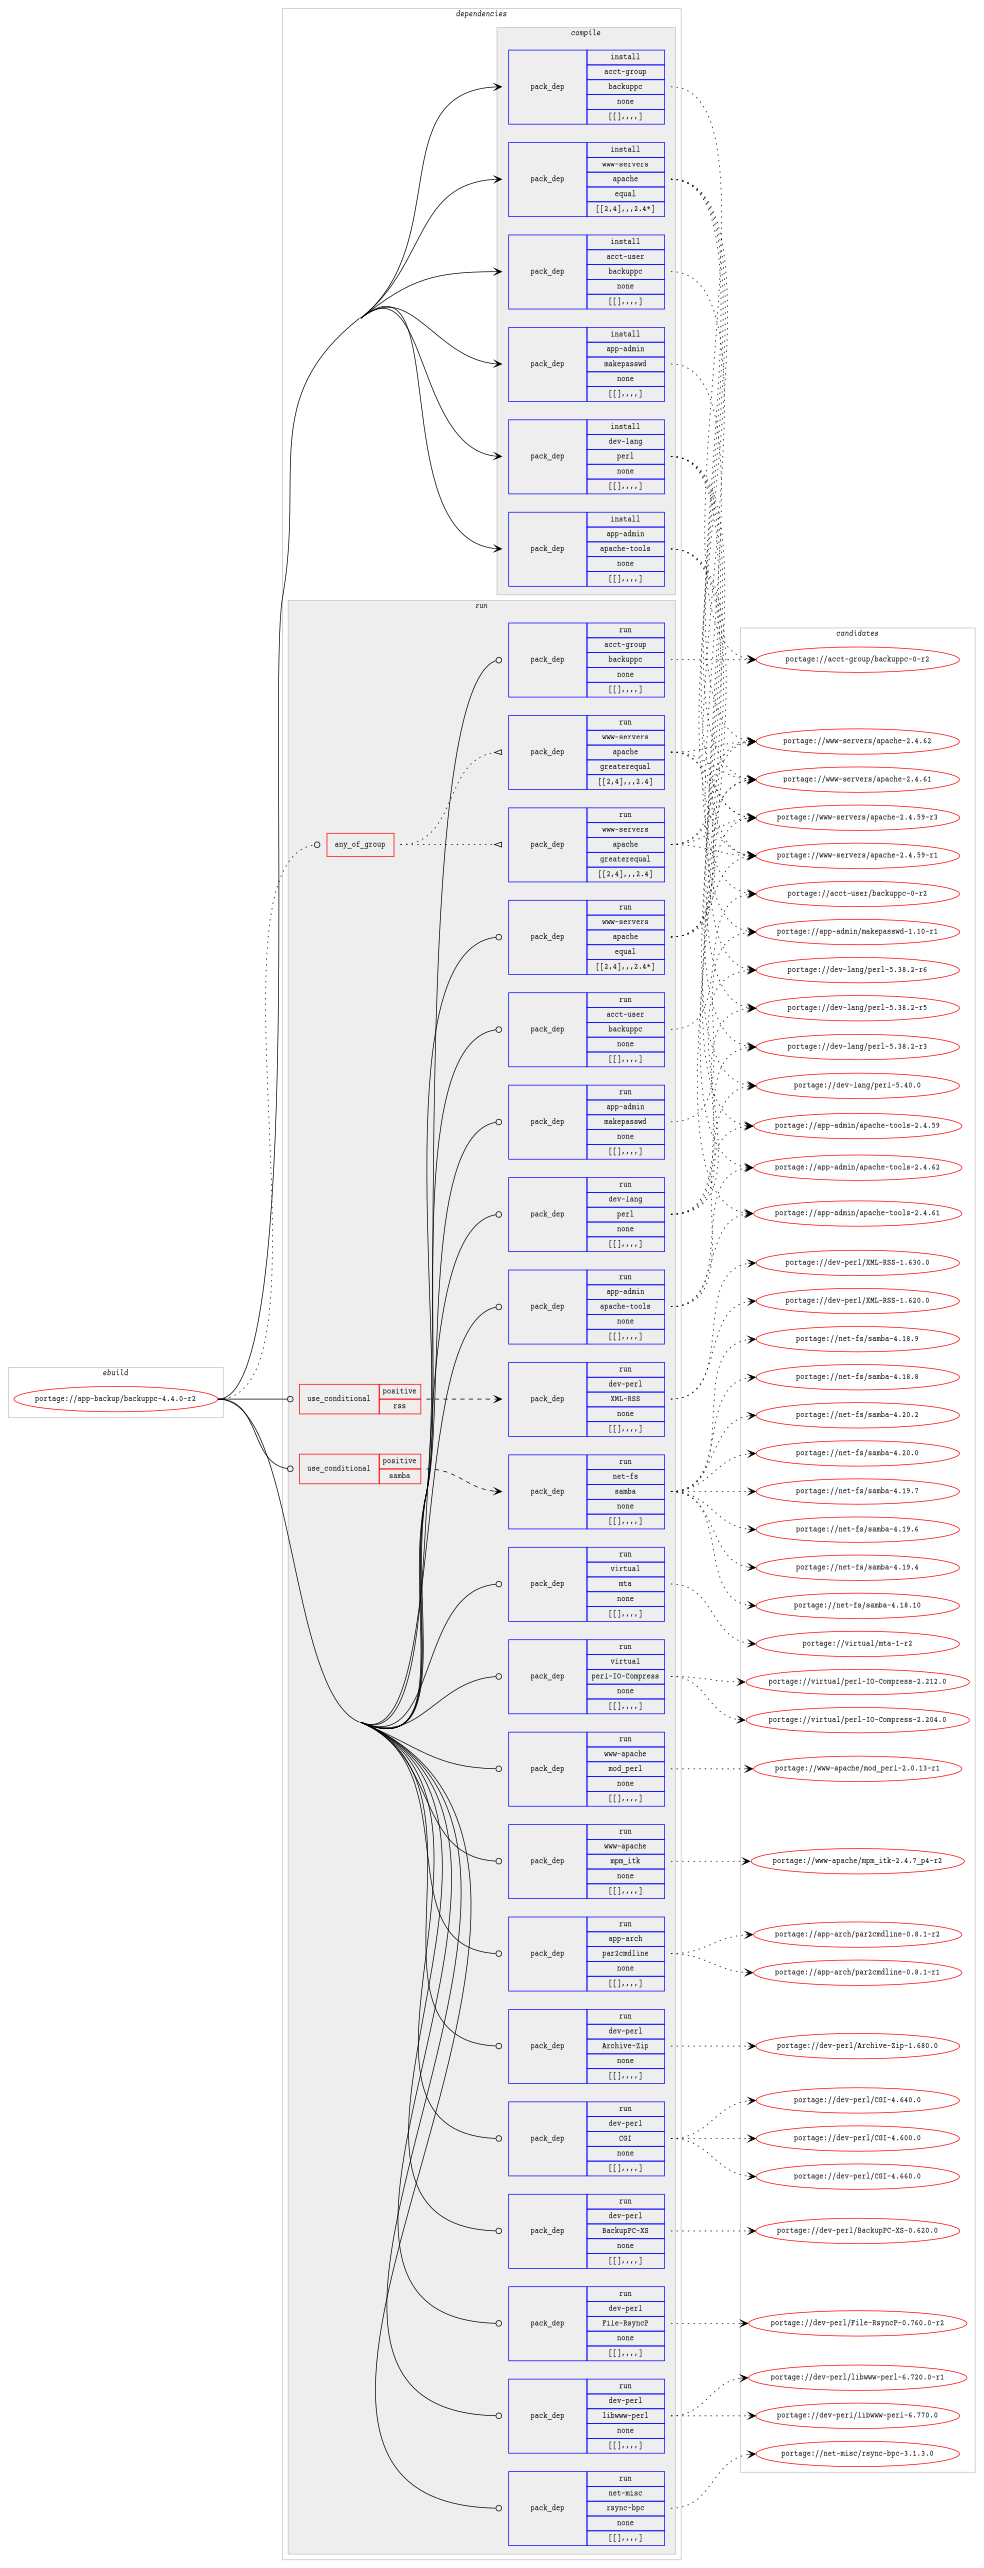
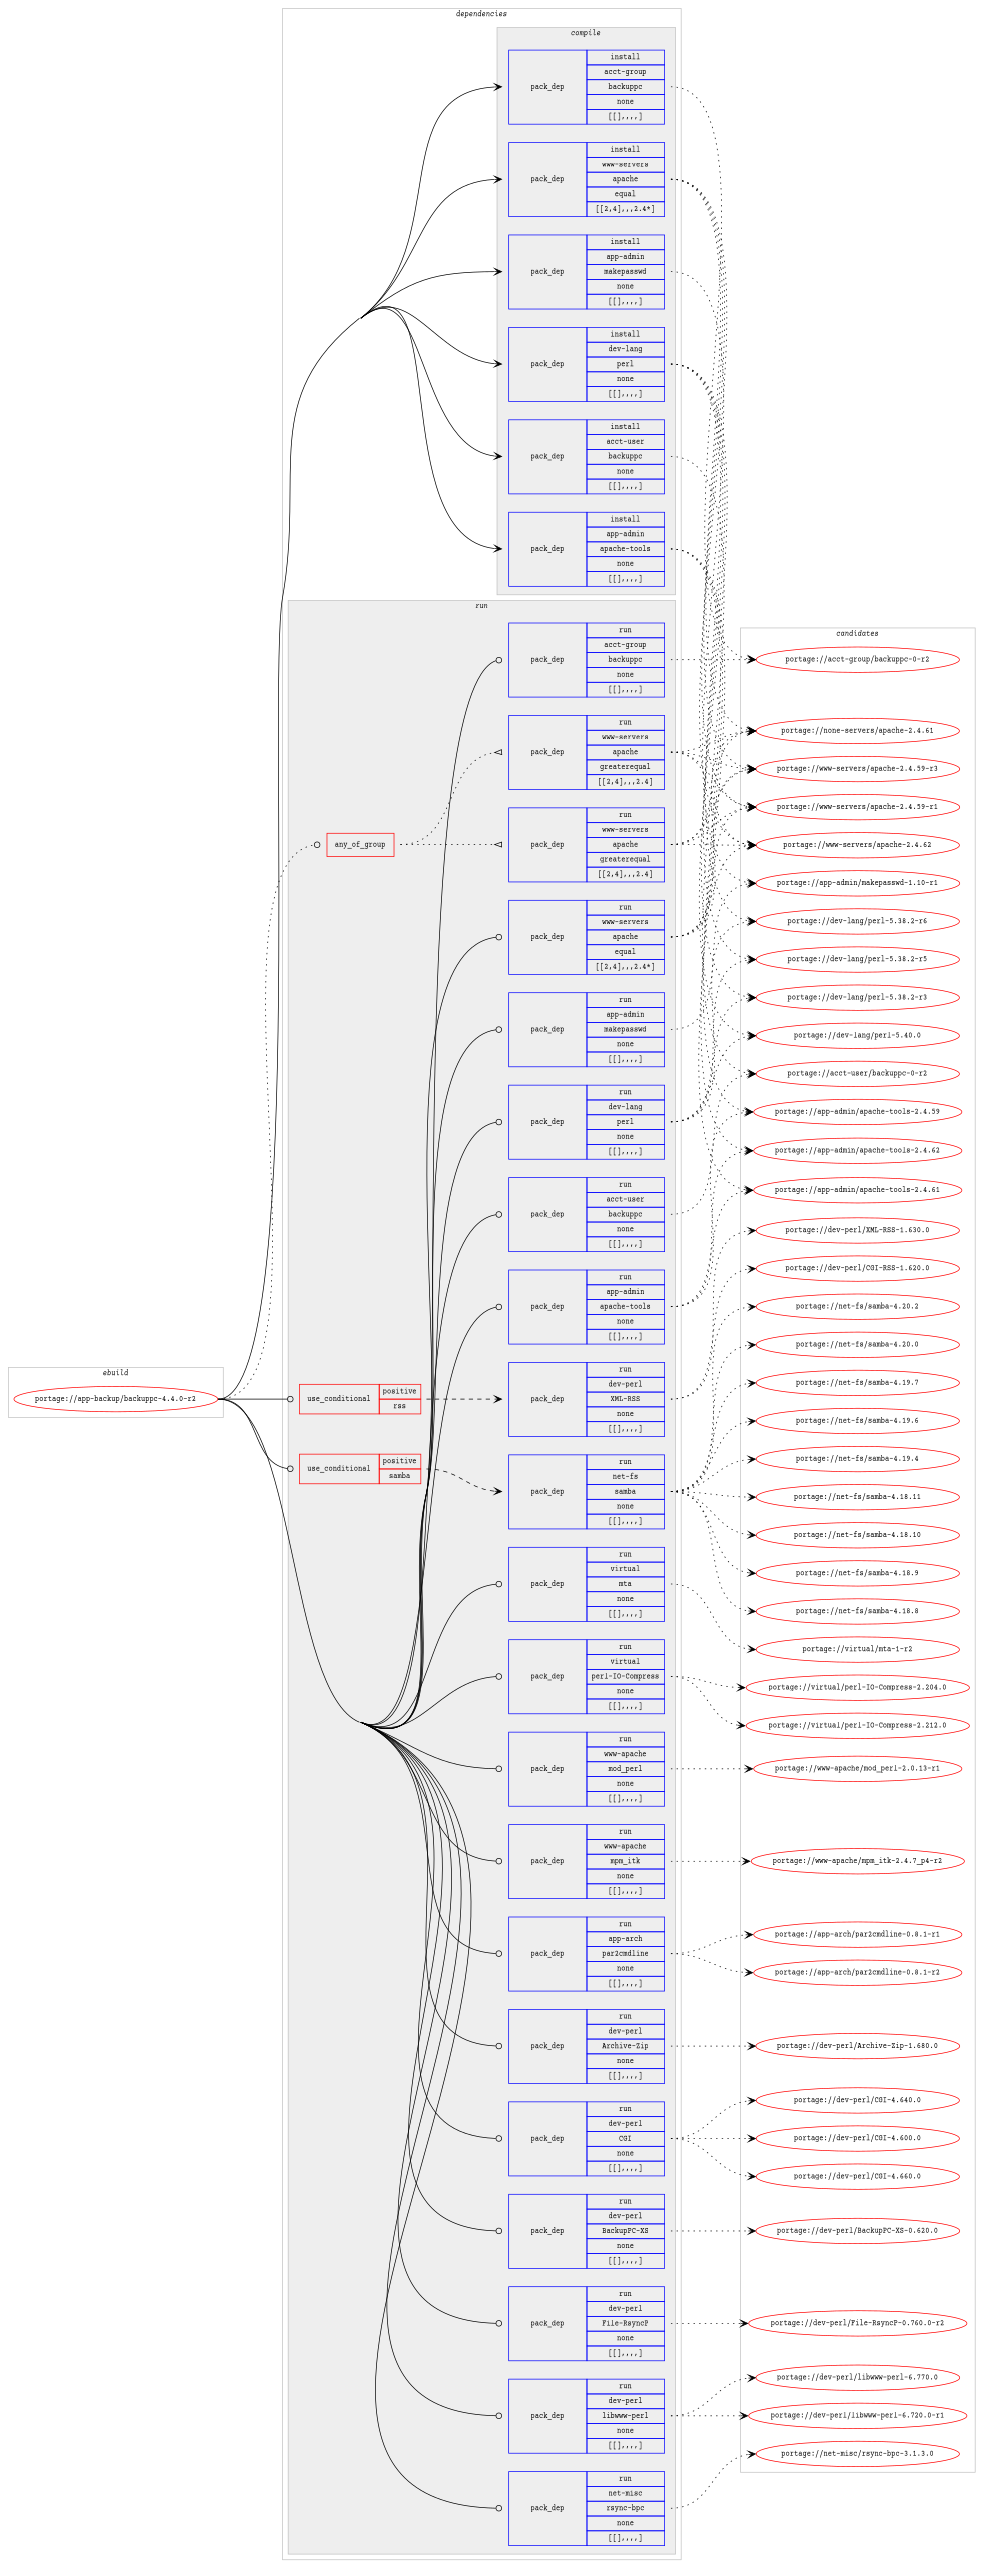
node "portage://www-servers/apache-2.4.61": label "portage://www-servers/apache-2.4.61" -> "portage://none-servers/apache-2.4.61"
node "portage://dev-perl/XML-RSS-1.620.0": label "portage://dev-perl/XML-RSS-1.620.0" -> "portage://dev-perl/CGI-RSS-1.620.0"
node "portage://net-fs/samba-4.18.11": added
